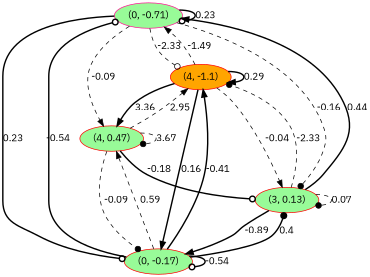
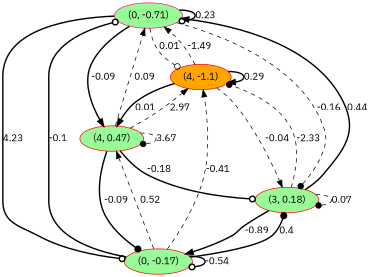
edge "(0, -0.71)" -> "(4, -1.1)": label "-2.33" -> "0.01"
edge "(0, -0.71)" -> "(4, 0.47)": style dashed -> bold
edge "(4, 0.47)" -> "(0, -0.71)": added, label "0.09"
edge "(4, -1.1)" -> "(4, 0.47)": label "3.36" -> "0.01"
edge "(4, 0.47)" -> "(4, -1.1)": label "2.95" -> "2.97"
edge "(0, -0.71)" -> "(0, -0.17)": label "0.23" -> "4.23"
edge "(0, -0.17)" -> "(0, -0.71)": label "-0.54" -> "-0.1"
edge "(4, -1.1)" -> "(0, -0.17)": removed, label "0.16"
edge "(0, -0.17)" -> "(4, -1.1)": style bold -> dashed
edge "(0, -0.17)" -> "(4, 0.47)": label "0.59" -> "0.52"
node "(3, 0.13)": label "(3, 0.13)" -> "(3, 0.18)"
edge "(4, 0.47)" -> "(0, -0.17)": style dashed -> bold
